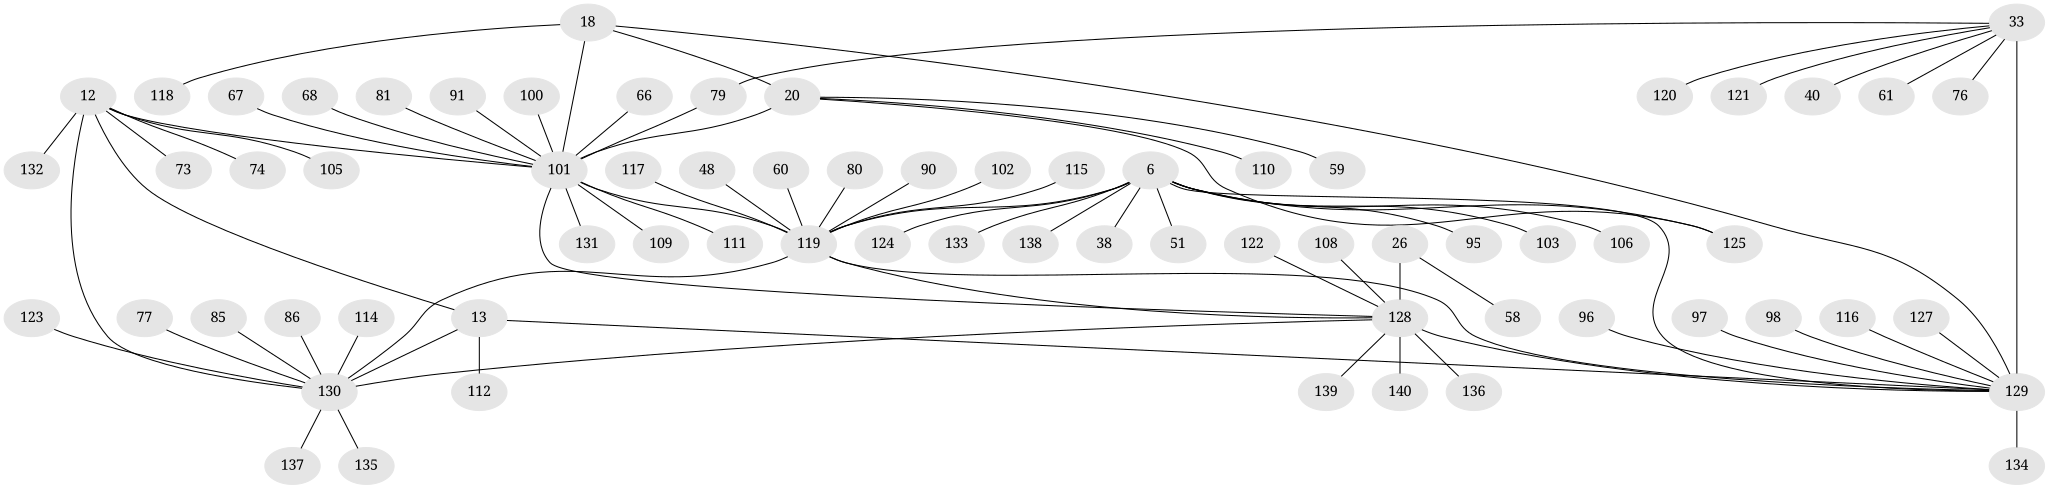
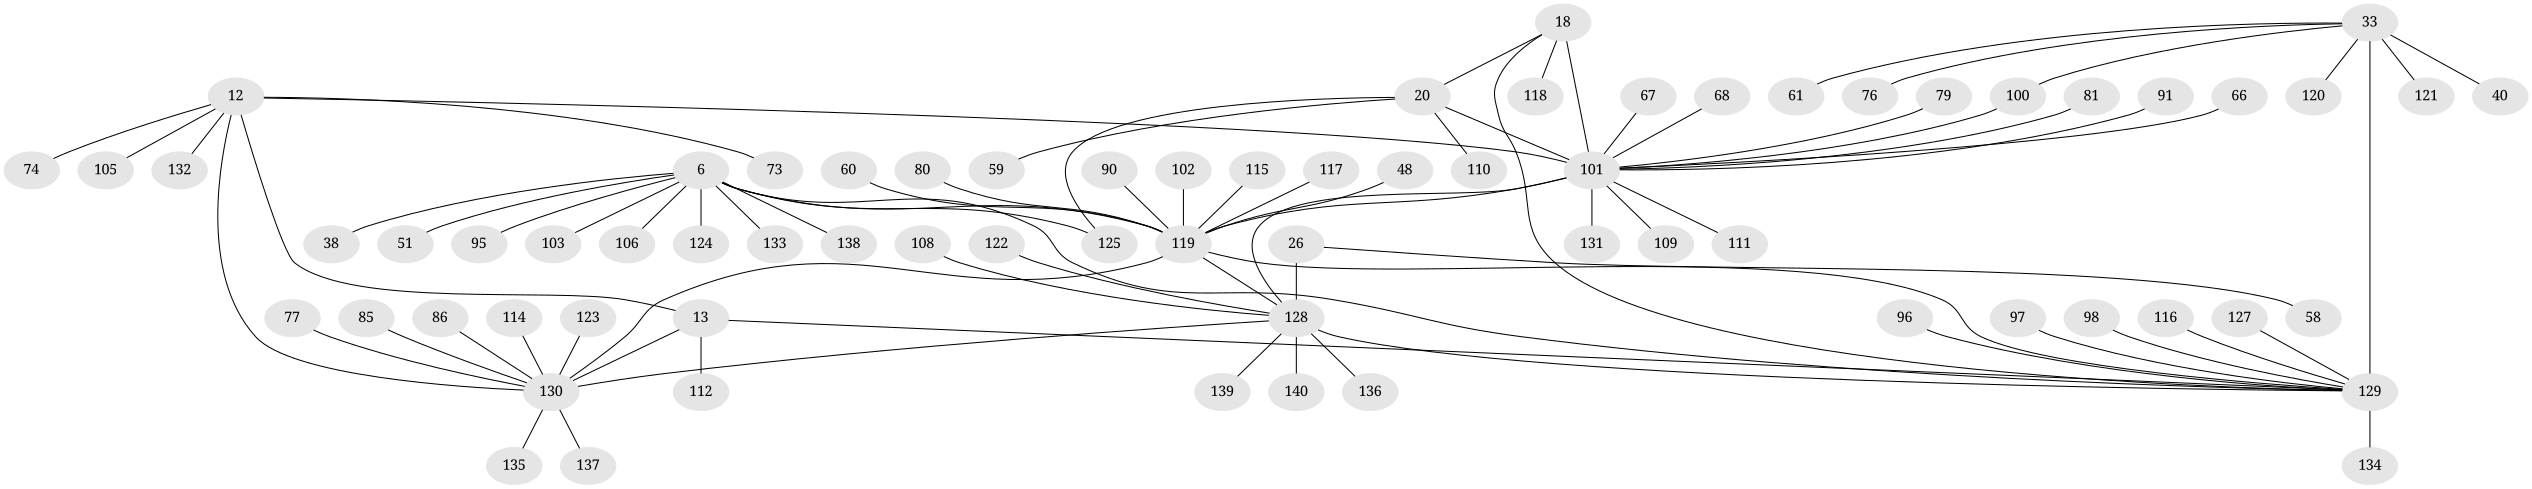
edge "33" -- "79": now "33" -- "100"
